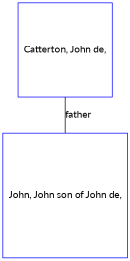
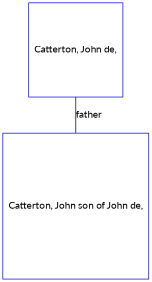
node "John, John son of John de,": label "John, John son of John de," -> "Catterton, John son of John de,"
